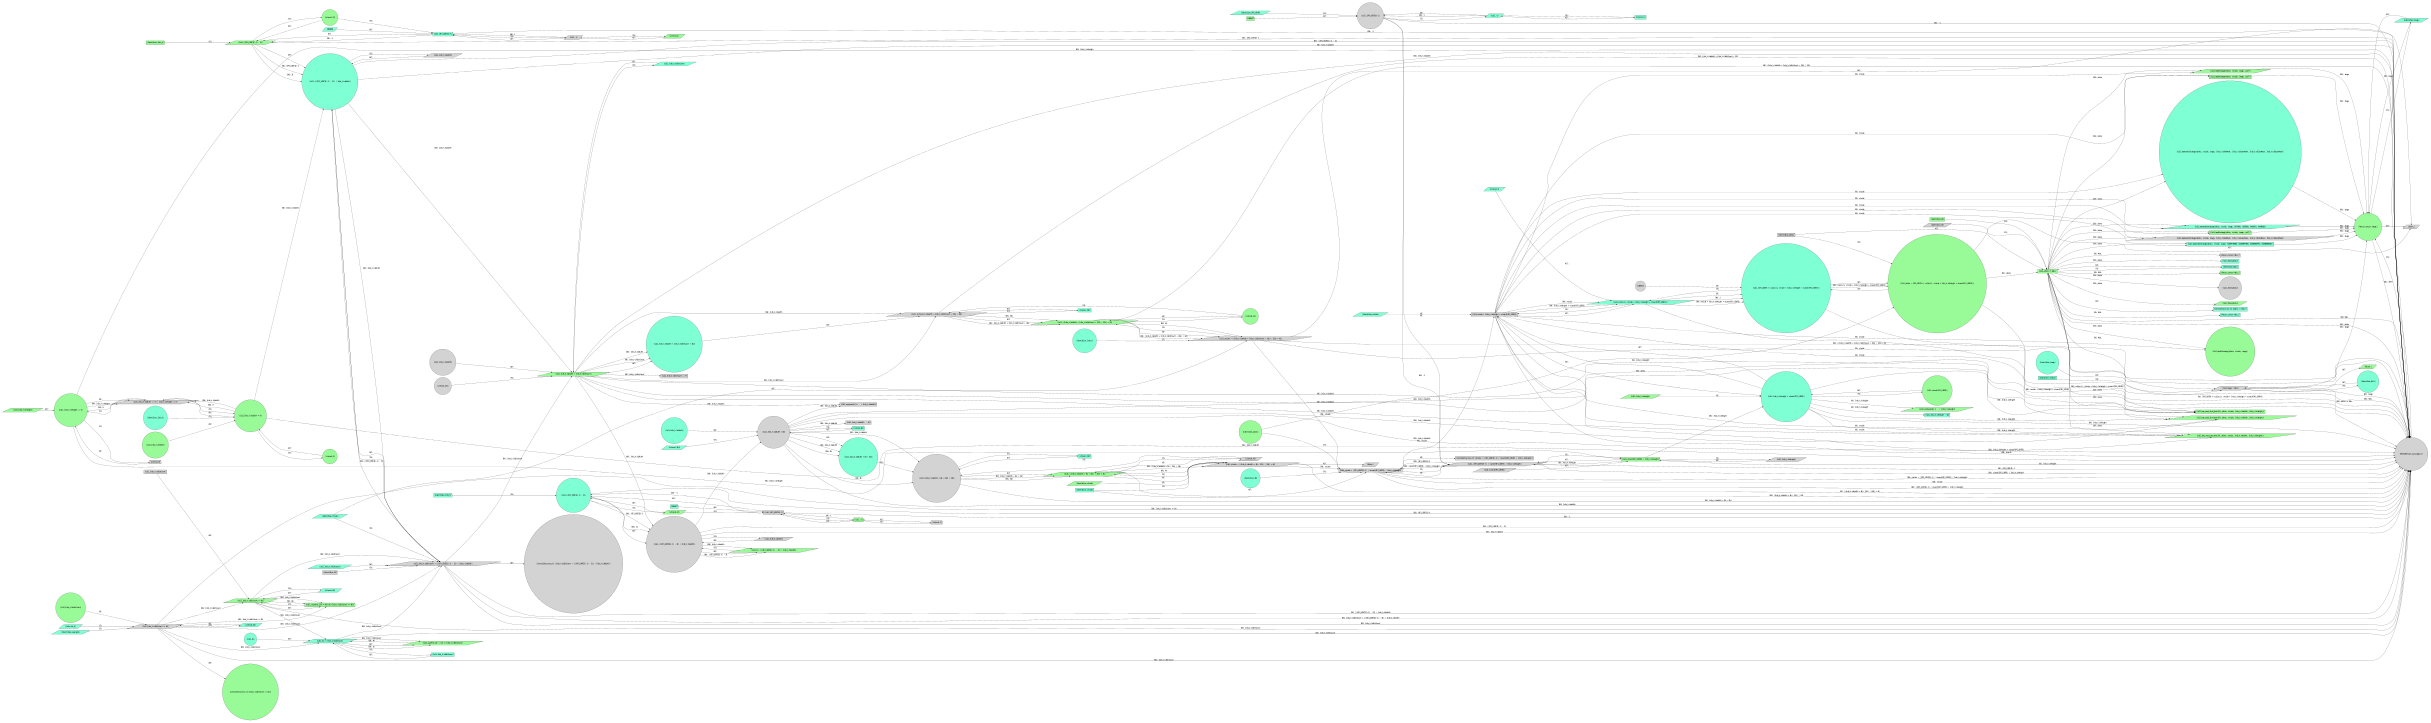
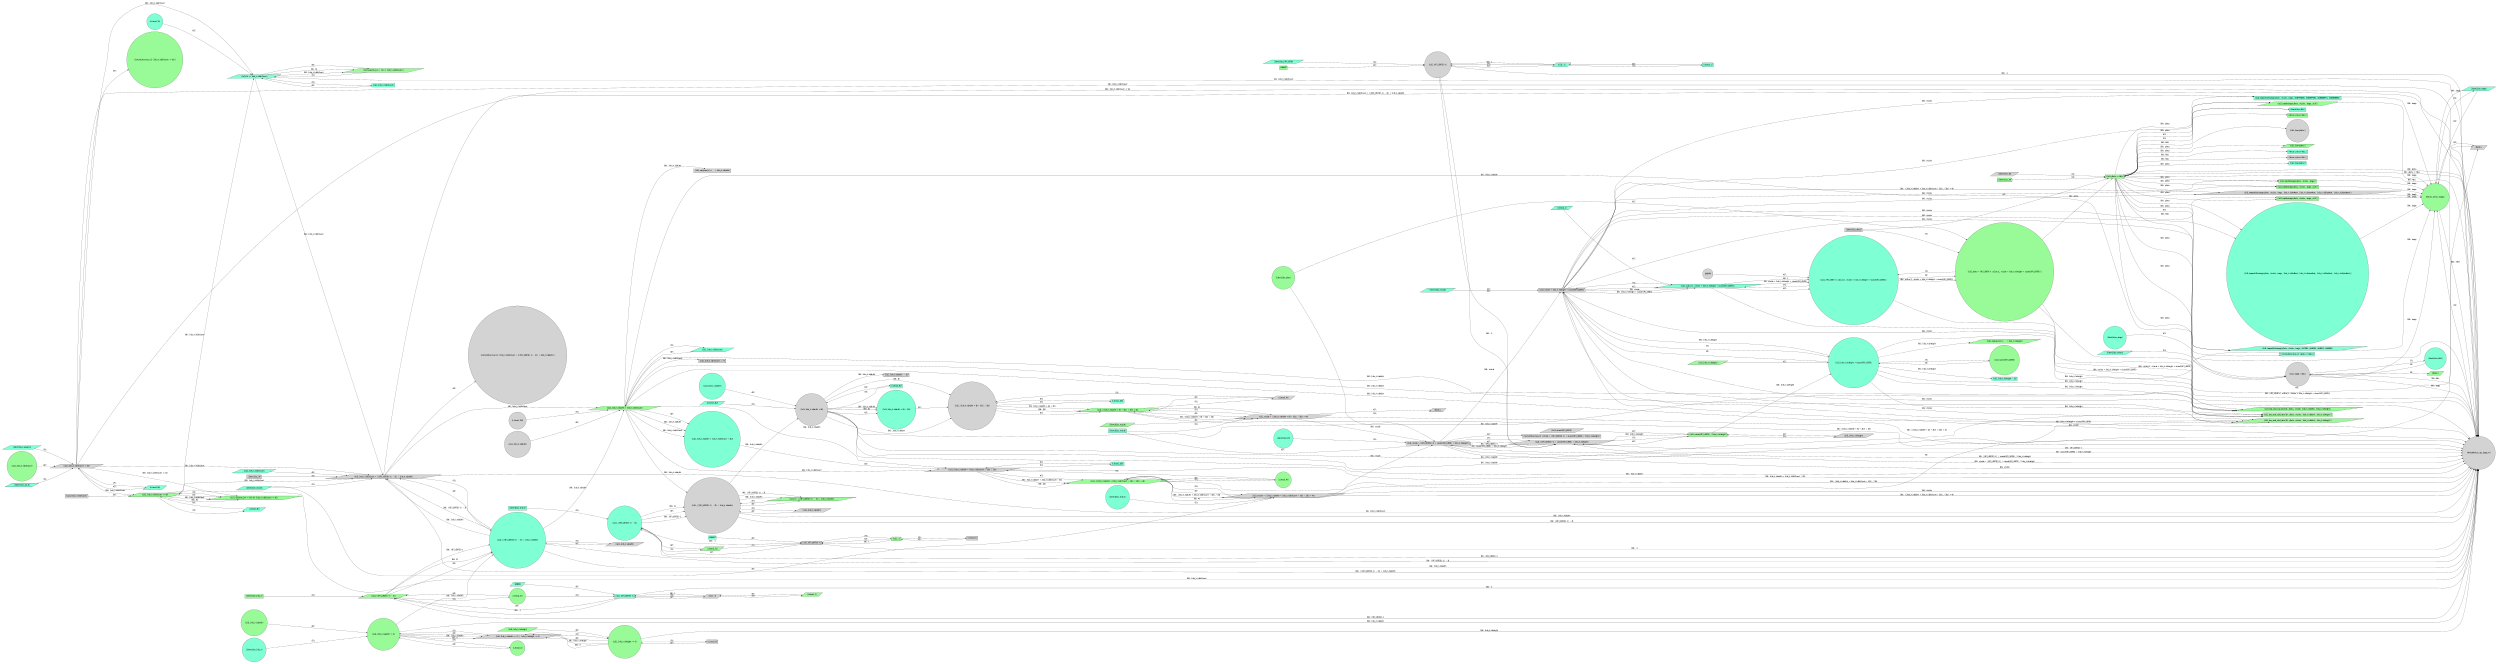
edge "(Call,bmp24toimage(pData, stride, image))" -> "(Return,return image;)": added, label "DDG: image"
node "(Call,(Literal_h.biWidth * Info_h.biBitCount + 31U) / 32U)": label "(Call,(Literal_h.biWidth * Info_h.biBitCount + 31U) / 32U)" -> "(Call,(Info_h.biWidth * Info_h.biBitCount + 31U) / 32U)"
edge "(Call,stride * Info_h.biHeight * sizeof(OPJ_UINT8))" -> "(Call,bmp24toimage(pData, stride, image))": label "DDG: stride" -> "DDG: ((Info_h.biWidth * Info_h.biBitCount + 31U) / 32U) * 4U"
node "(Call,bmp24toimage(pData, stride, image))": shape circle -> note
edge "(Call,stride * Info_h.biHeight * sizeof(OPJ_UINT8))" -> "(Call,Info_h.biHeight * sizeof(OPJ_UINT8))": label "DDG: pData" -> "CFG: "
node "(Identifier,stderr)": shape note -> parallelogram
node "(Call,image = NULL)": shape parallelogram -> circle
edge "(Call,Info_h.biWidth * 8U)" -> "(Call,cmptparm[i].w    = Info_h.biWidth)": removed, label "DDG: Info_h.biWidth"
edge "(Call,Info_h.biHeight * sizeof(OPJ_UINT8))" -> "(MethodReturn,opj_image_t*)": now "(Call,Info_h.biHeight * sizeof(OPJ_UINT8))" -> "(ControlStructure,if (pData == NULL))"
edge "(Call,sizeof(OPJ_UINT8) / Info_h.biHeight)" -> "(MethodReturn,opj_image_t*)": removed, label "DDG: Info_h.biHeight"
edge "(Call,Info_h.biHeight == 0)" -> "(Call,sizeof(OPJ_UINT8) / Info_h.biHeight)": removed, label "DDG: Info_h.biHeight"
edge "(Call,(Info_h.biWidth * 8U + 31U) / 32U)" -> "(MethodReturn,opj_image_t*)": removed, label "DDG: Info_h.biWidth * 8U + 31U"
node "(Call,(palette_len == 0U) && (Info_h.biBitCount <= 8U))": shape note -> parallelogram
node "(Info,lut_R)": label "(Info,lut_R)" -> "(Identifier,lut_R)"
node "(Call,1U)": label "(Call,1U)" -> "(Literal,1U)"
edge "(Call,palette_len = (1U << Info_h.biBitCount))" -> "(Call,1U << Info_h.biBitCount)": label "DDG: 4U" -> "CFG: "
